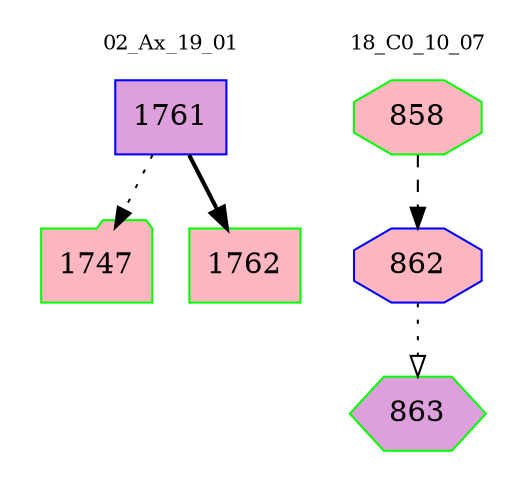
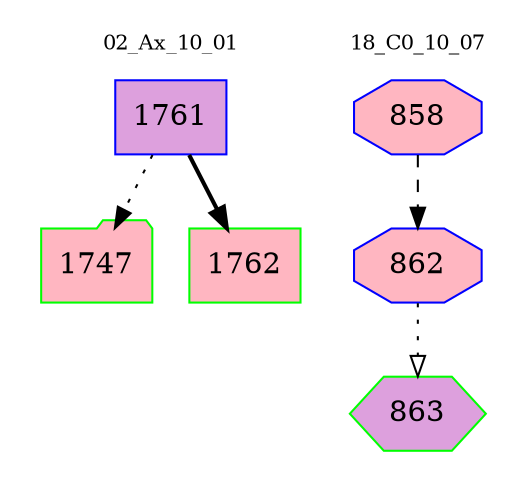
cluster "02_Ax_19_01": label "02_Ax_19_01" -> "02_Ax_10_01"
node "858": color green -> blue
